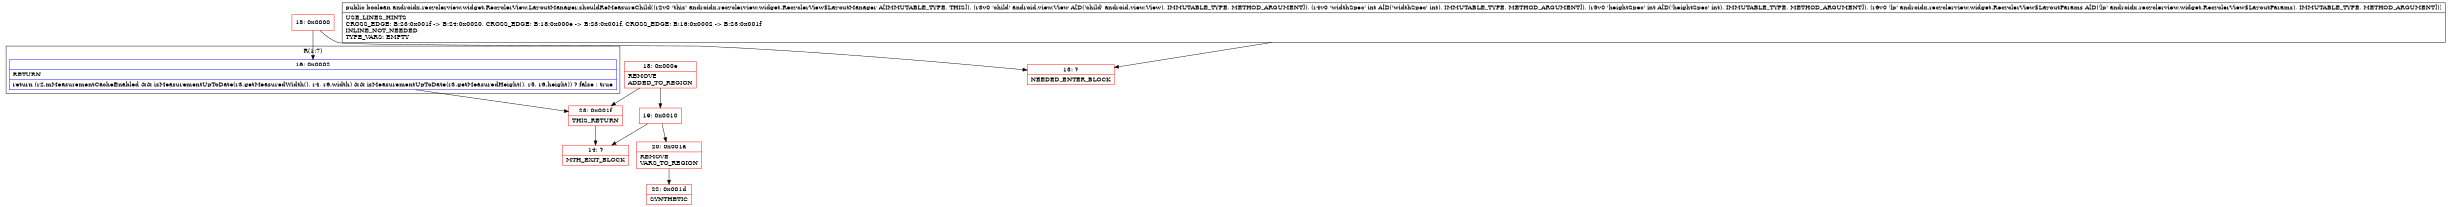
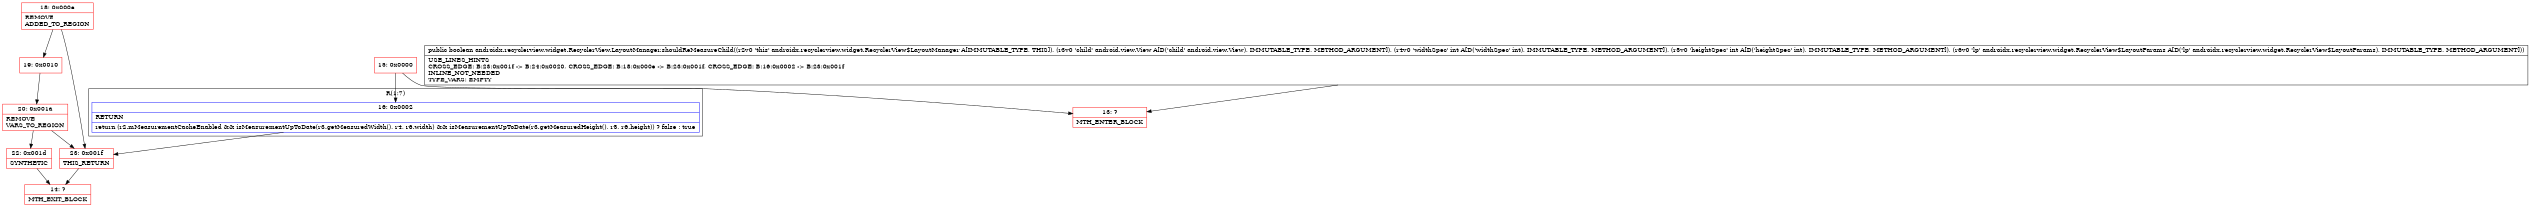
node "13: ?": text "NEEDED_ENTER_BLOCK" -> "MTH_ENTER_BLOCK"
edge "19: 0x0010" -> "14: ?": now "22: 0x001d" -> "14: ?"
edge "20: 0x001a" -> "23: 0x001f": added
